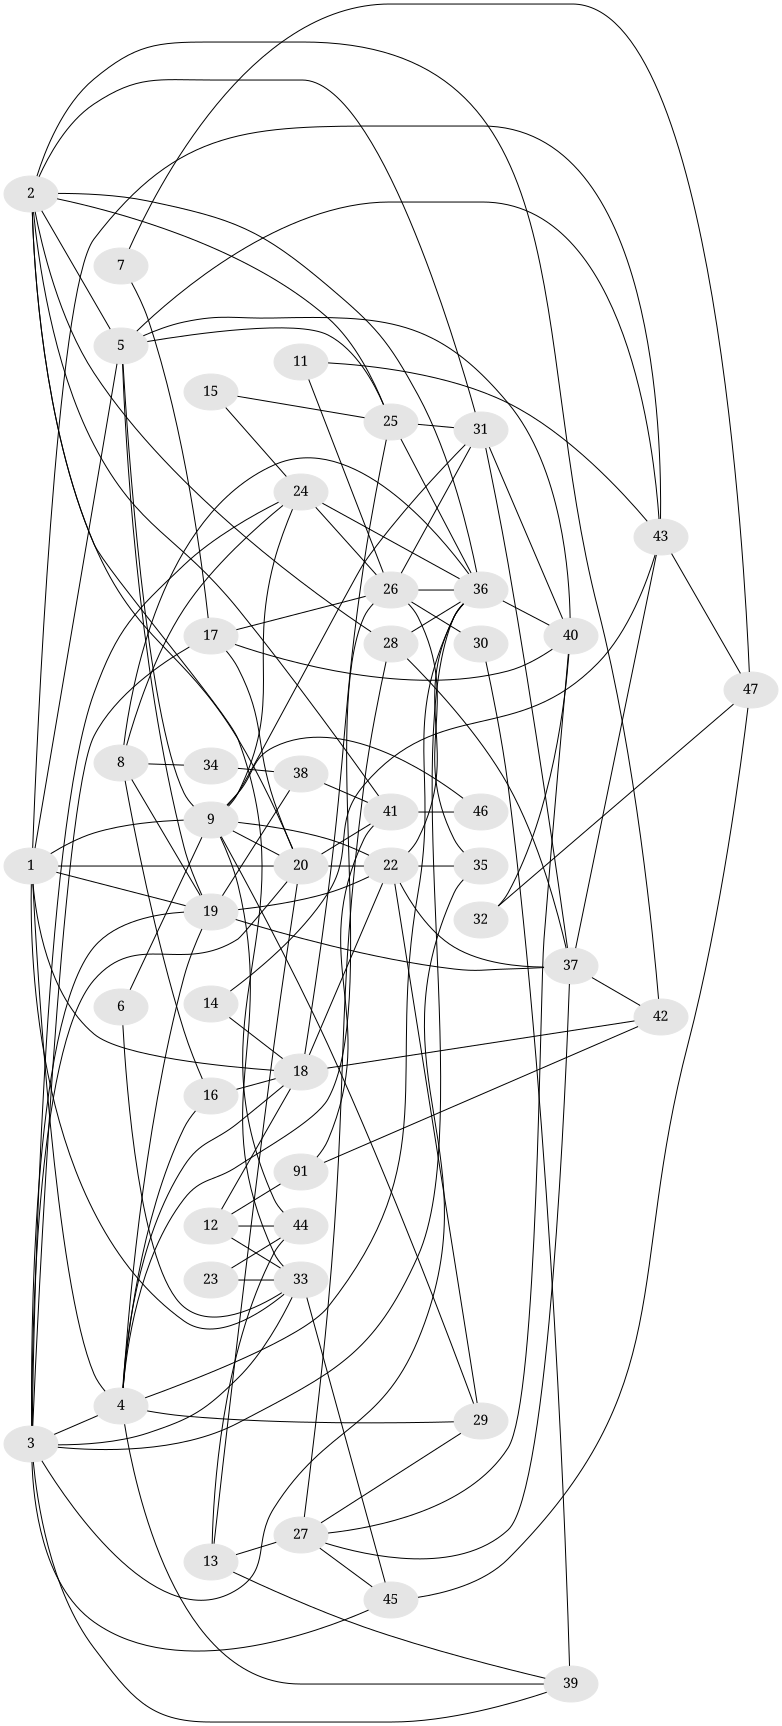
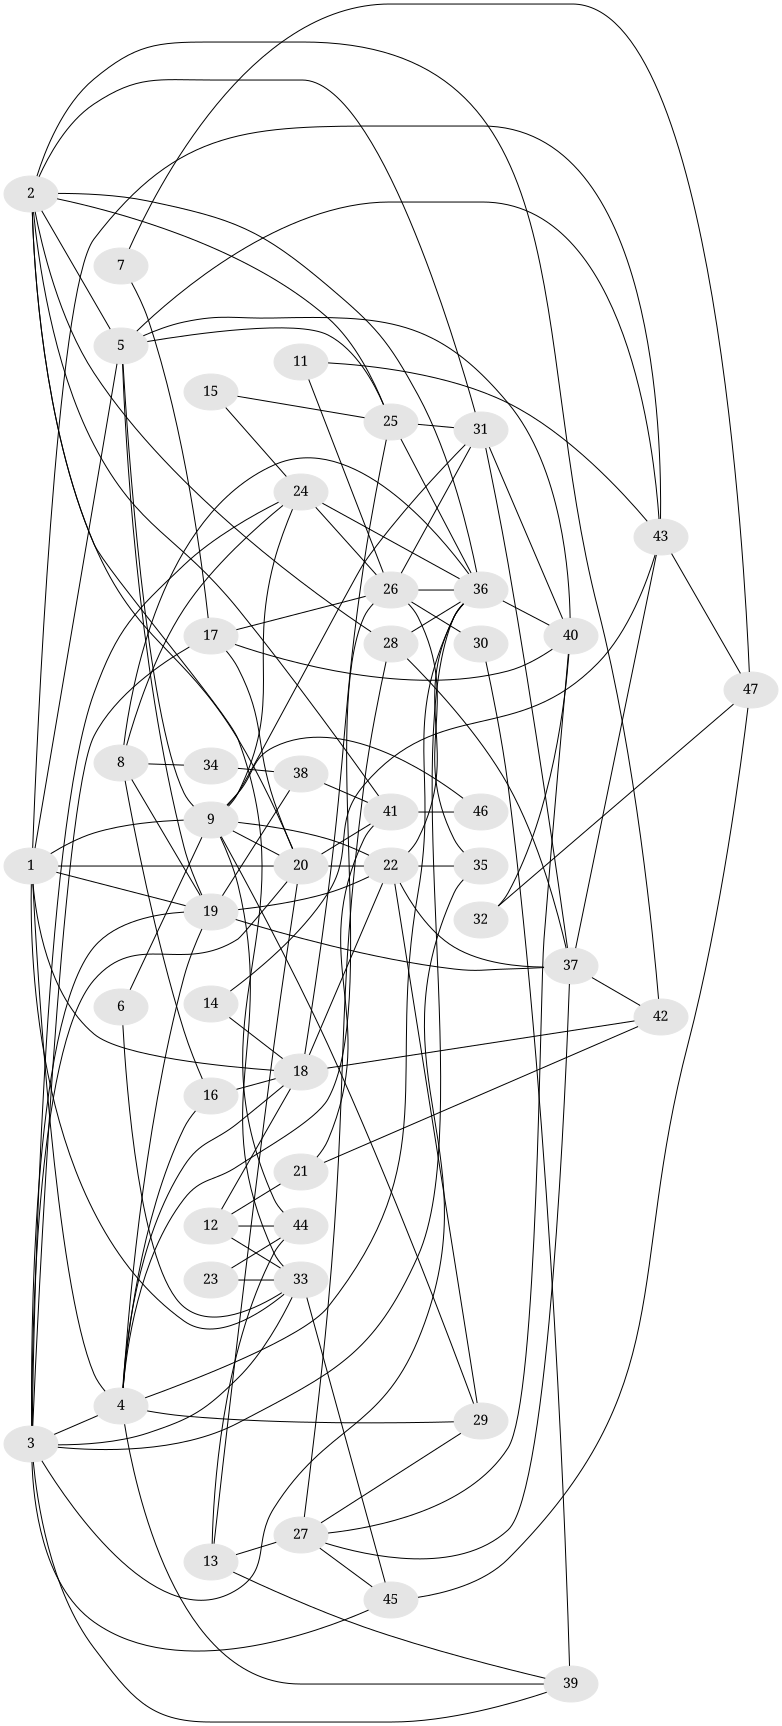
node "91": label "91" -> "21"
